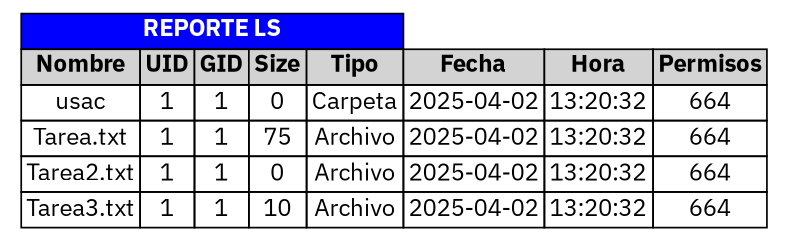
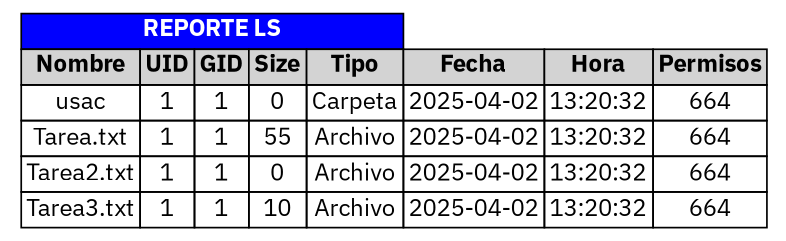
node "REPORTE LS": text "75" -> "55"
